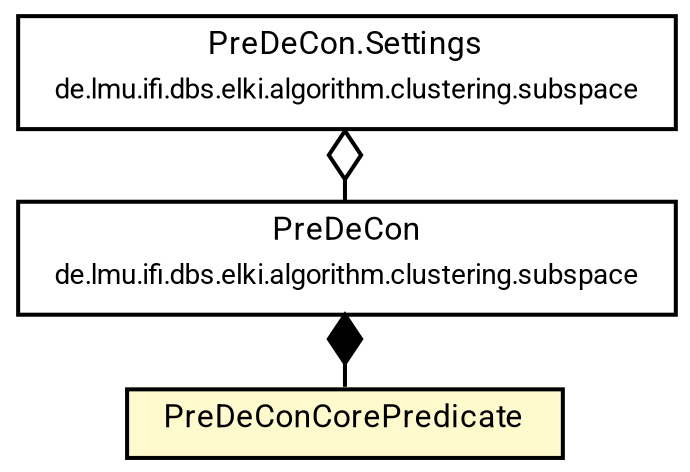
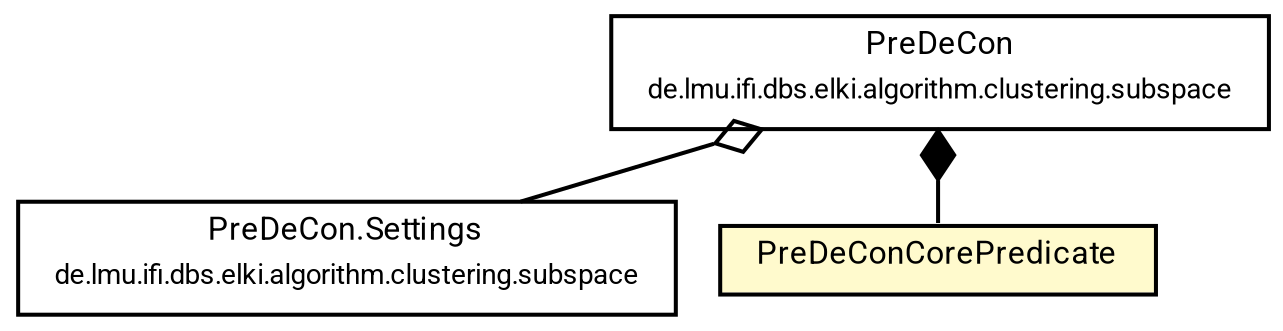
edge "PreDeCon" -> "PreDeCon.Settings": reversed
